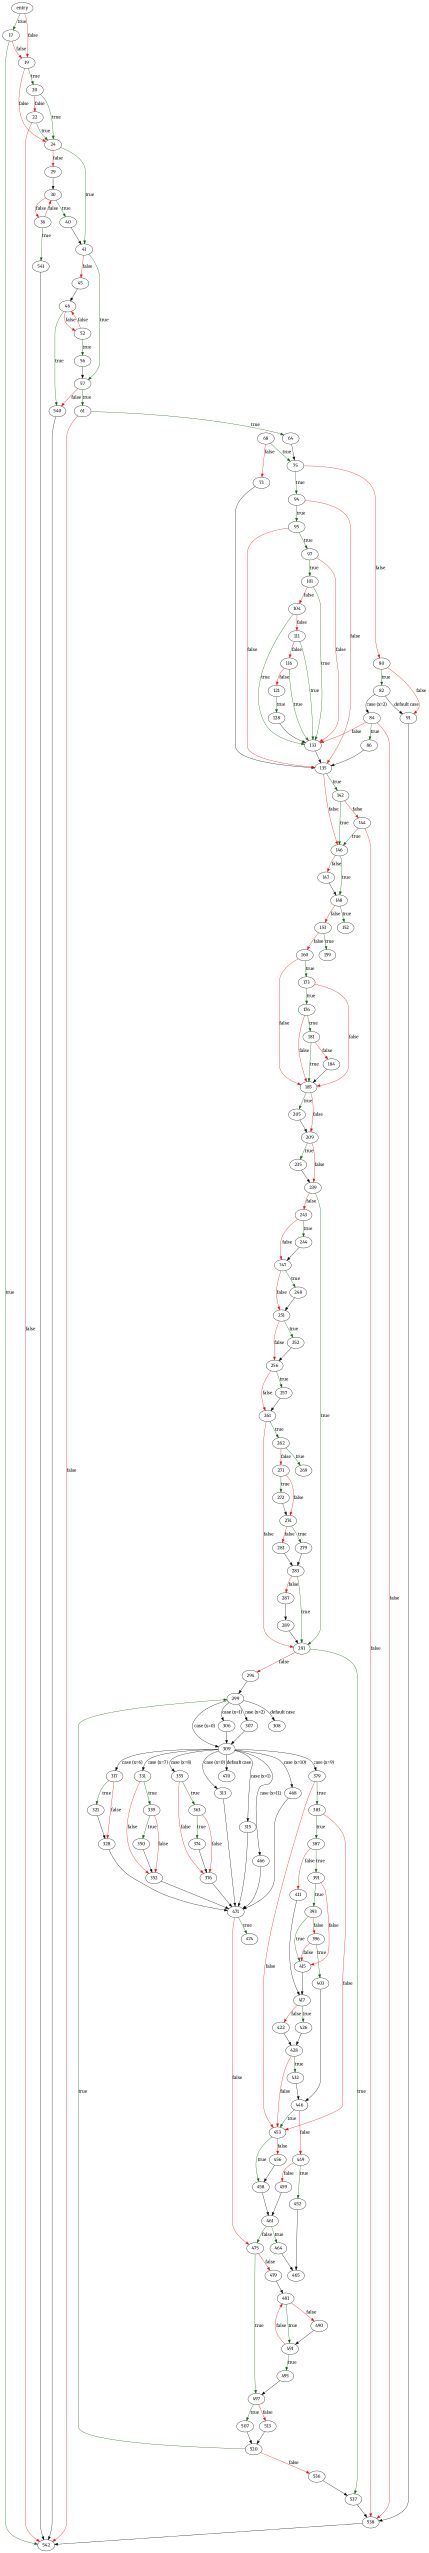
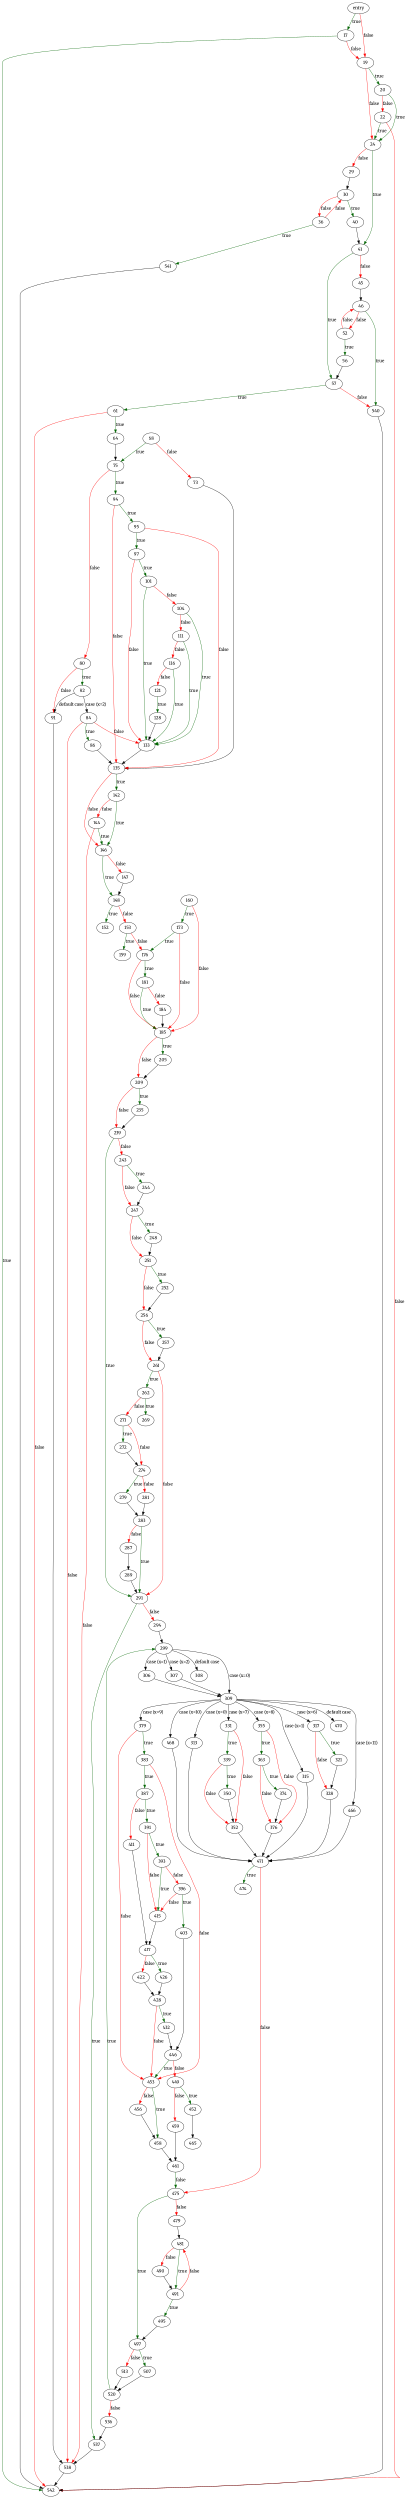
edge "153" -> "160": now "153" -> "176"
node "464": removed
